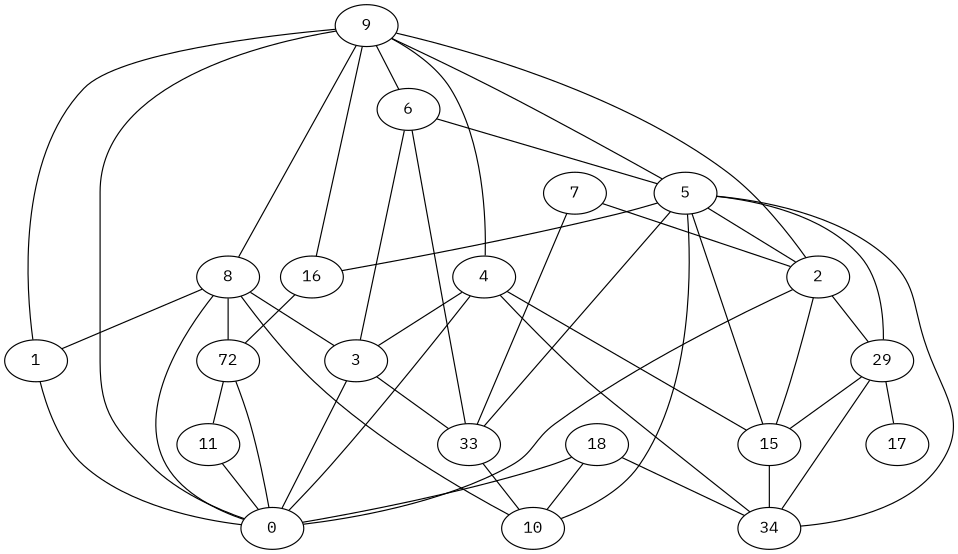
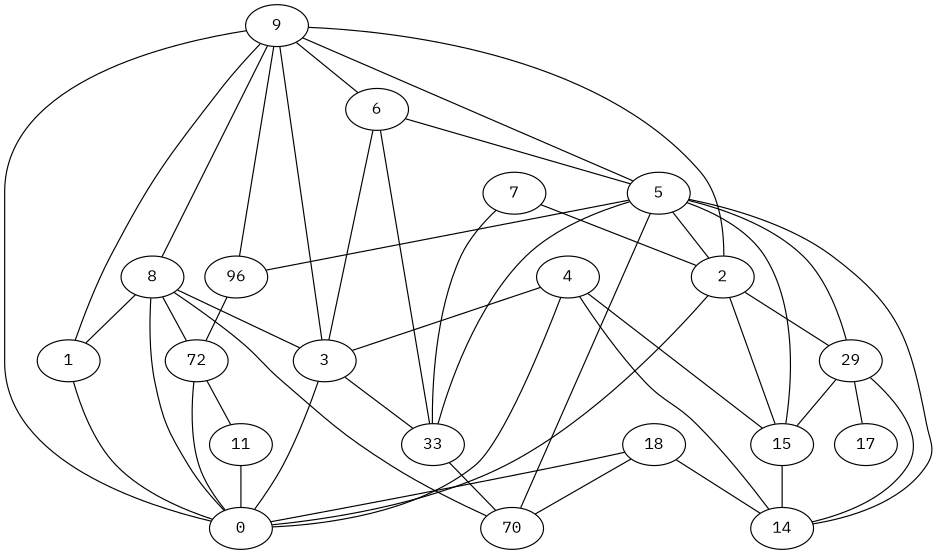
edge "9" -- "4": now "9" -- "3"
node "16": label "16" -> "96"
node "10": label "10" -> "70"
node "34": label "34" -> "14"
